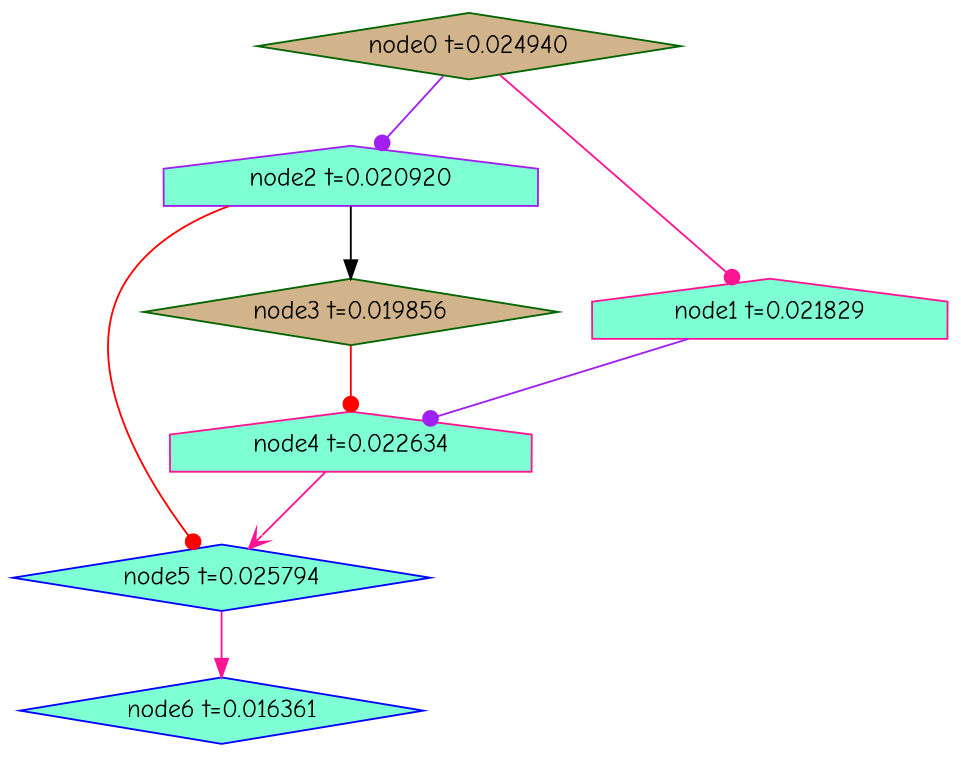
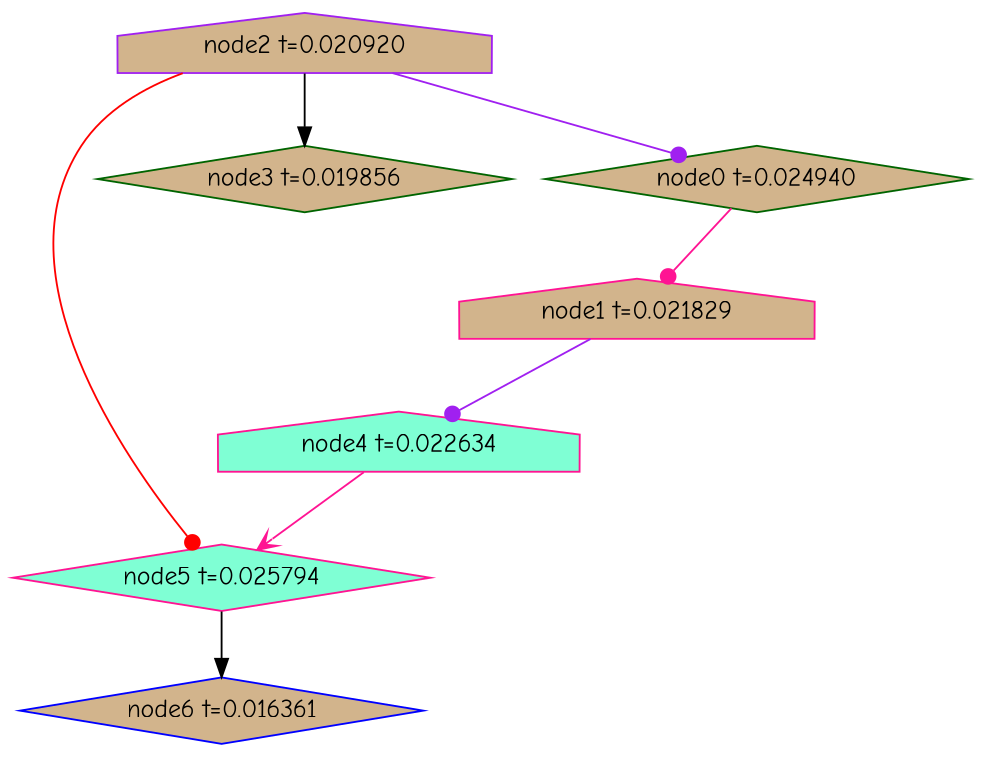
edge "node0 t=0.024940" -> "node2 t=0.020920": reversed
node "node2 t=0.020920": fillcolor aquamarine -> tan
node "node1 t=0.021829": fillcolor aquamarine -> tan
edge "node3 t=0.019856" -> "node4 t=0.022634": removed
node "node5 t=0.025794": color blue -> deeppink
edge "node5 t=0.025794" -> "node6 t=0.016361": color deeppink -> black
node "node6 t=0.016361": fillcolor aquamarine -> tan
